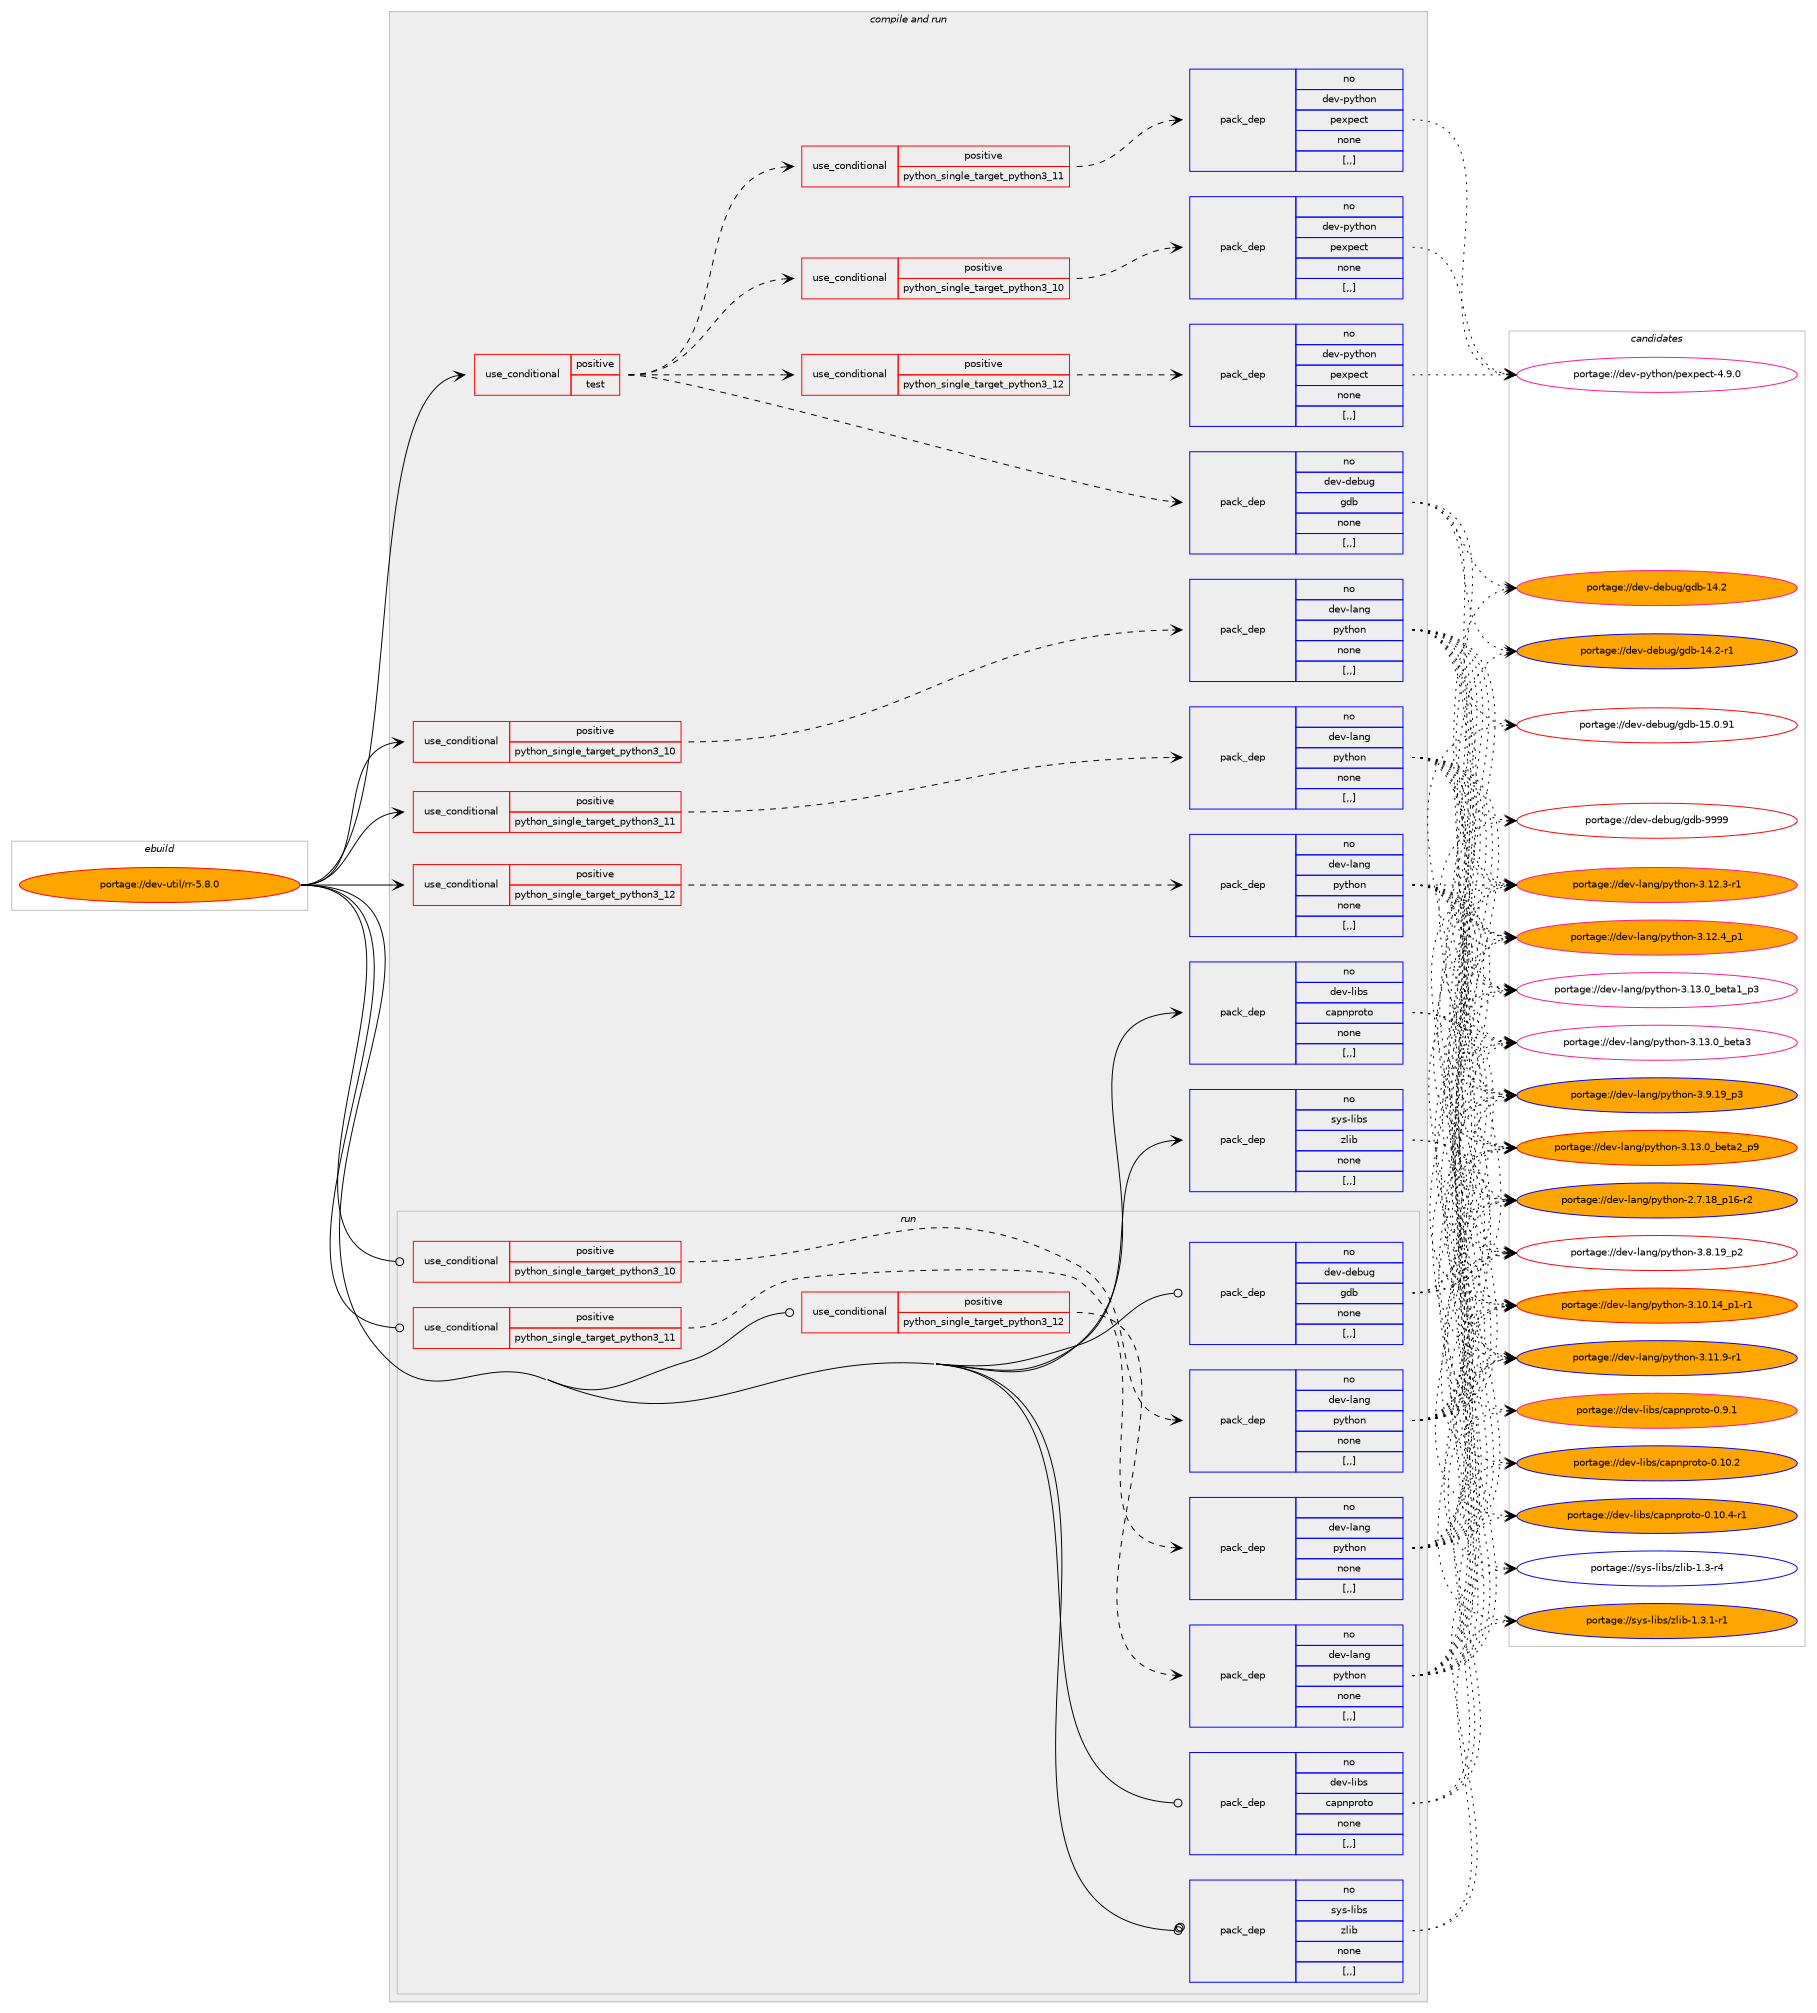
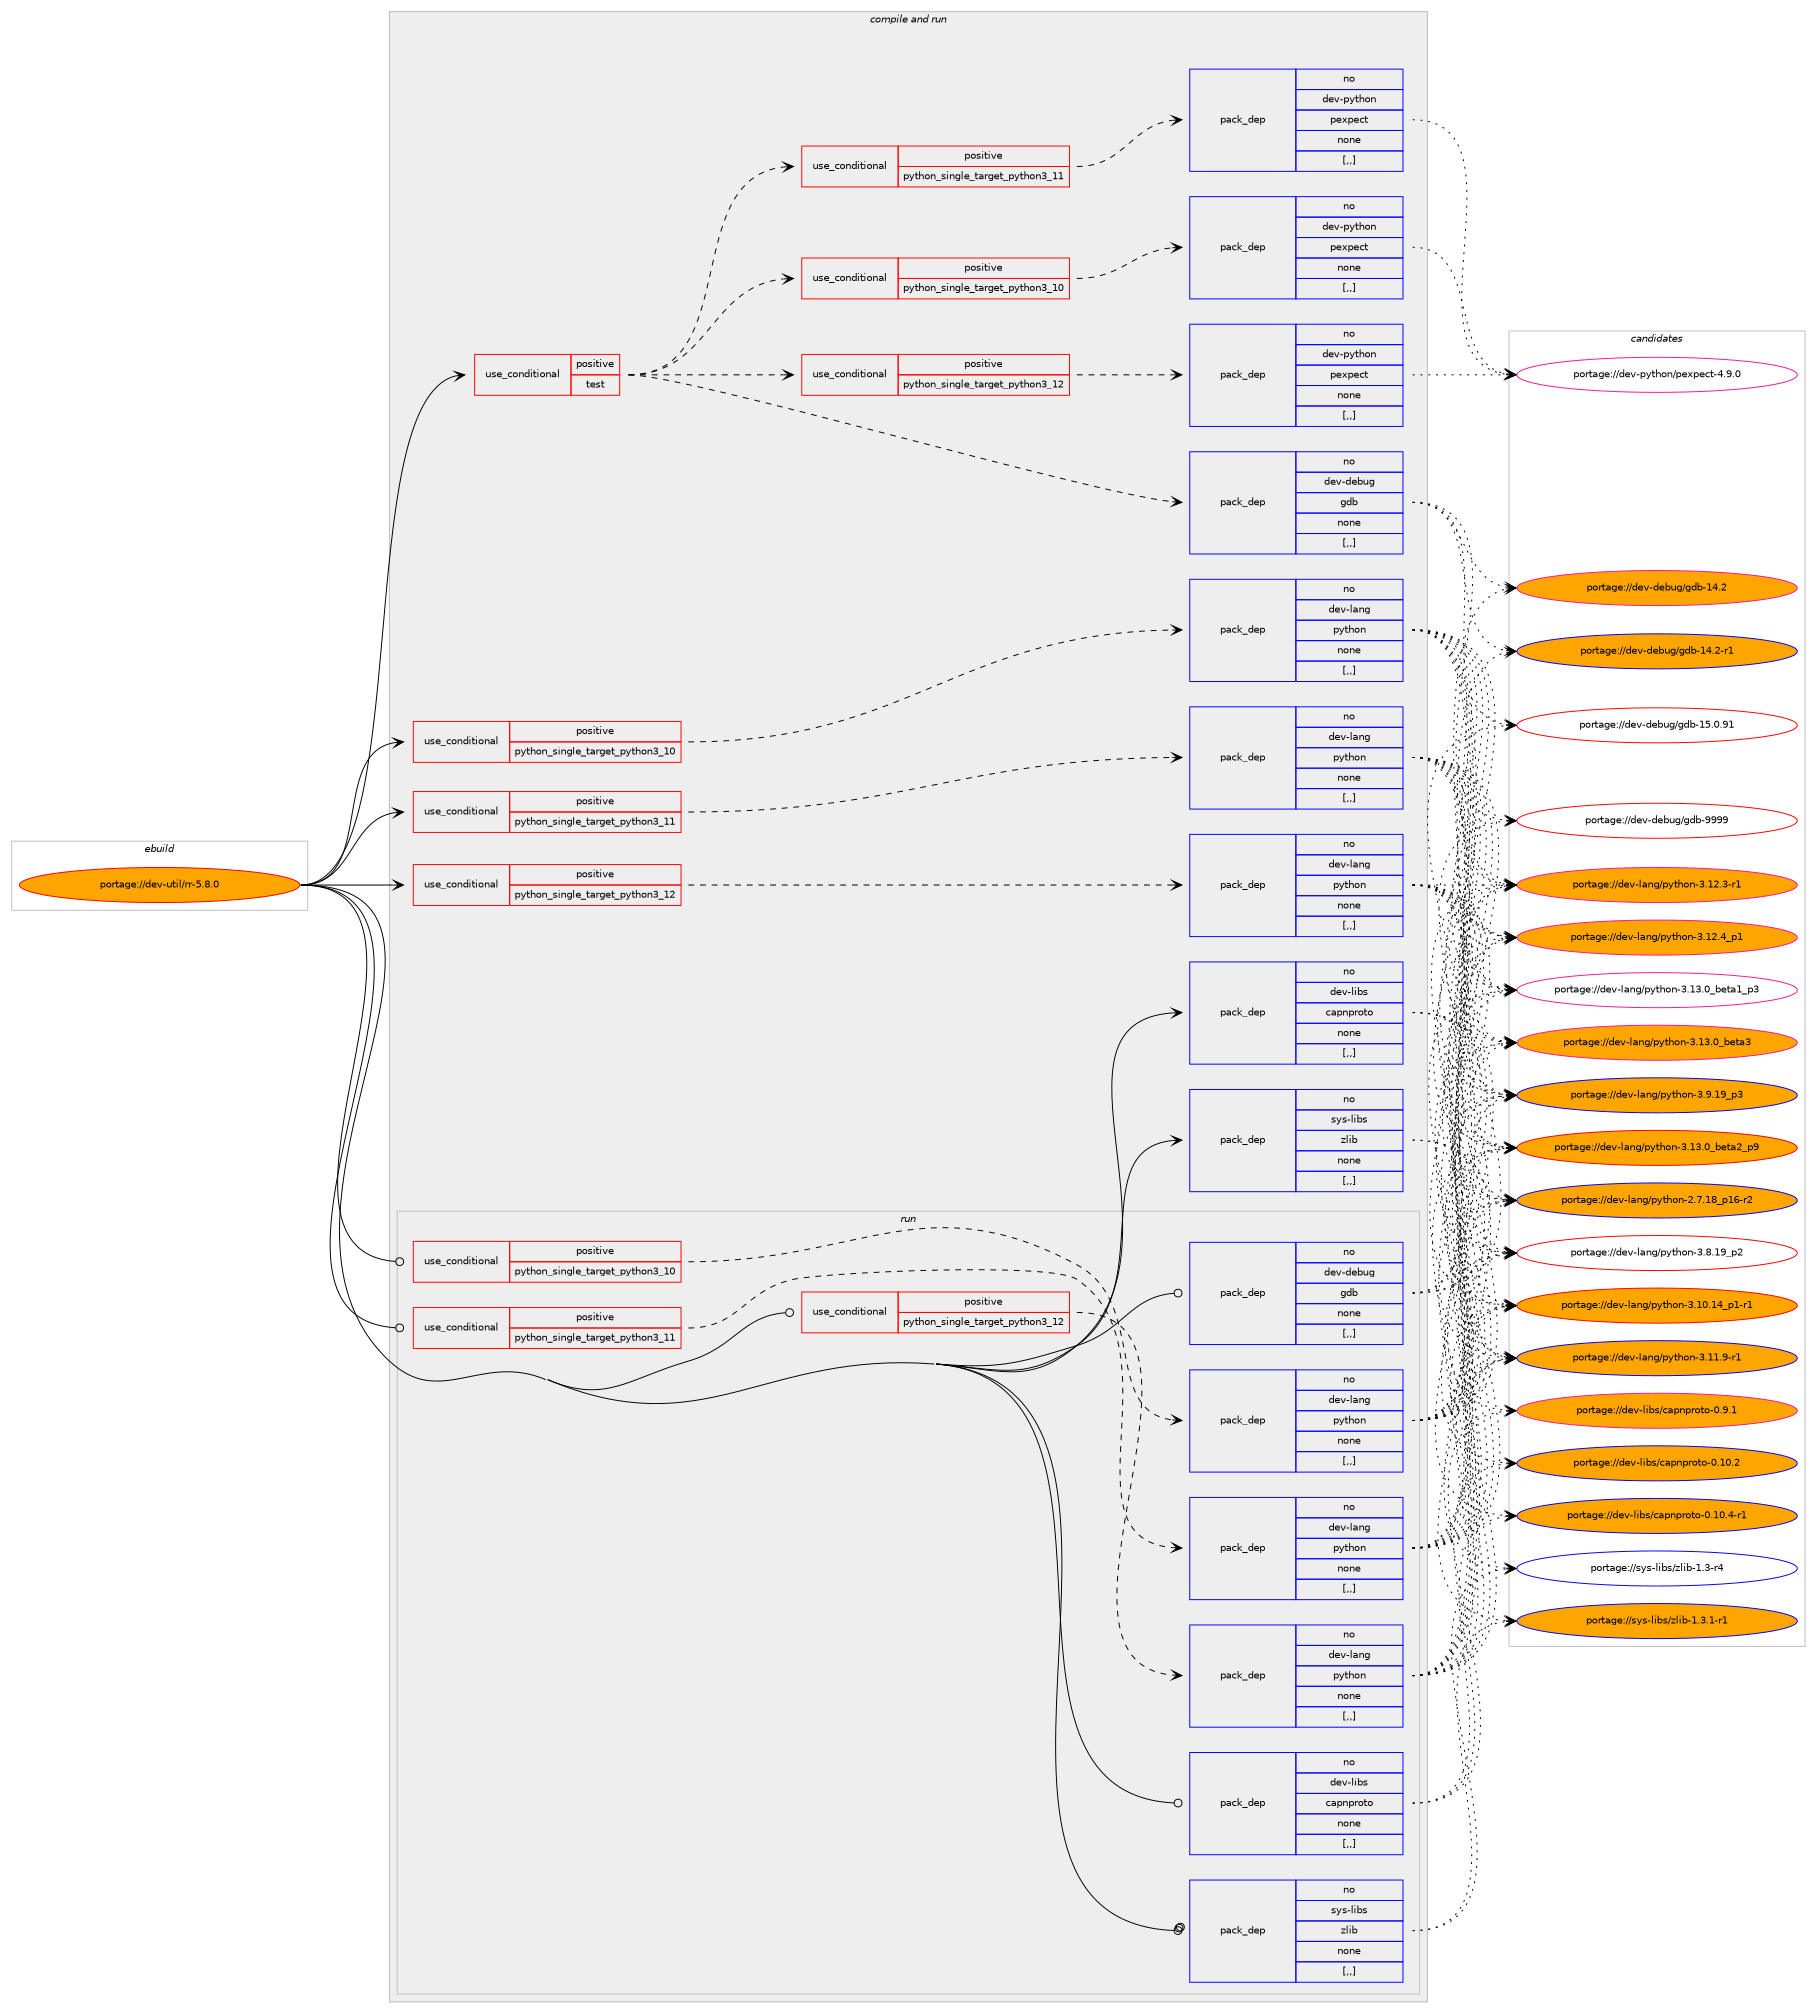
node "portage://dev-lang/python-3.13.0_beta3": fillcolor white -> orange
